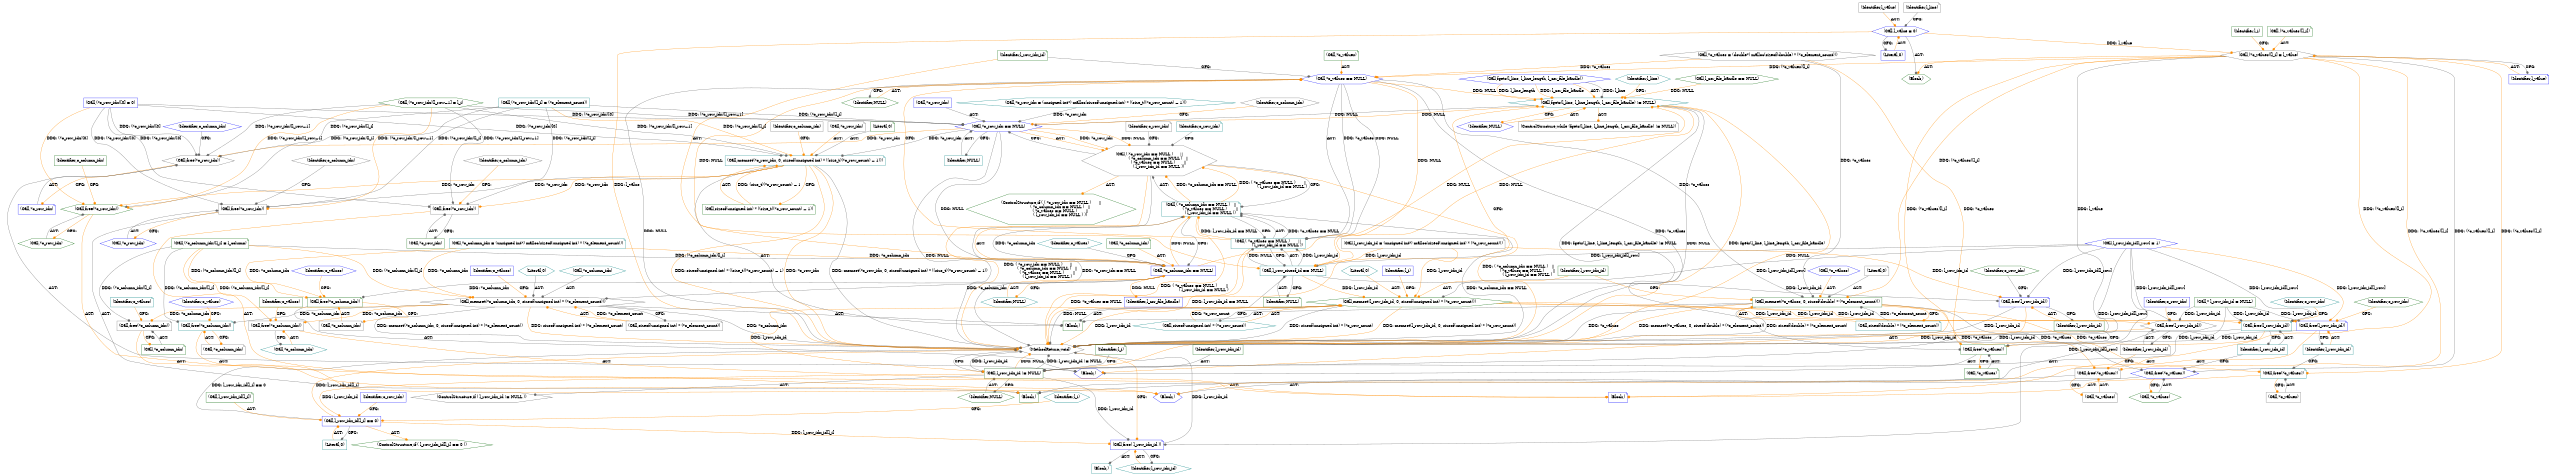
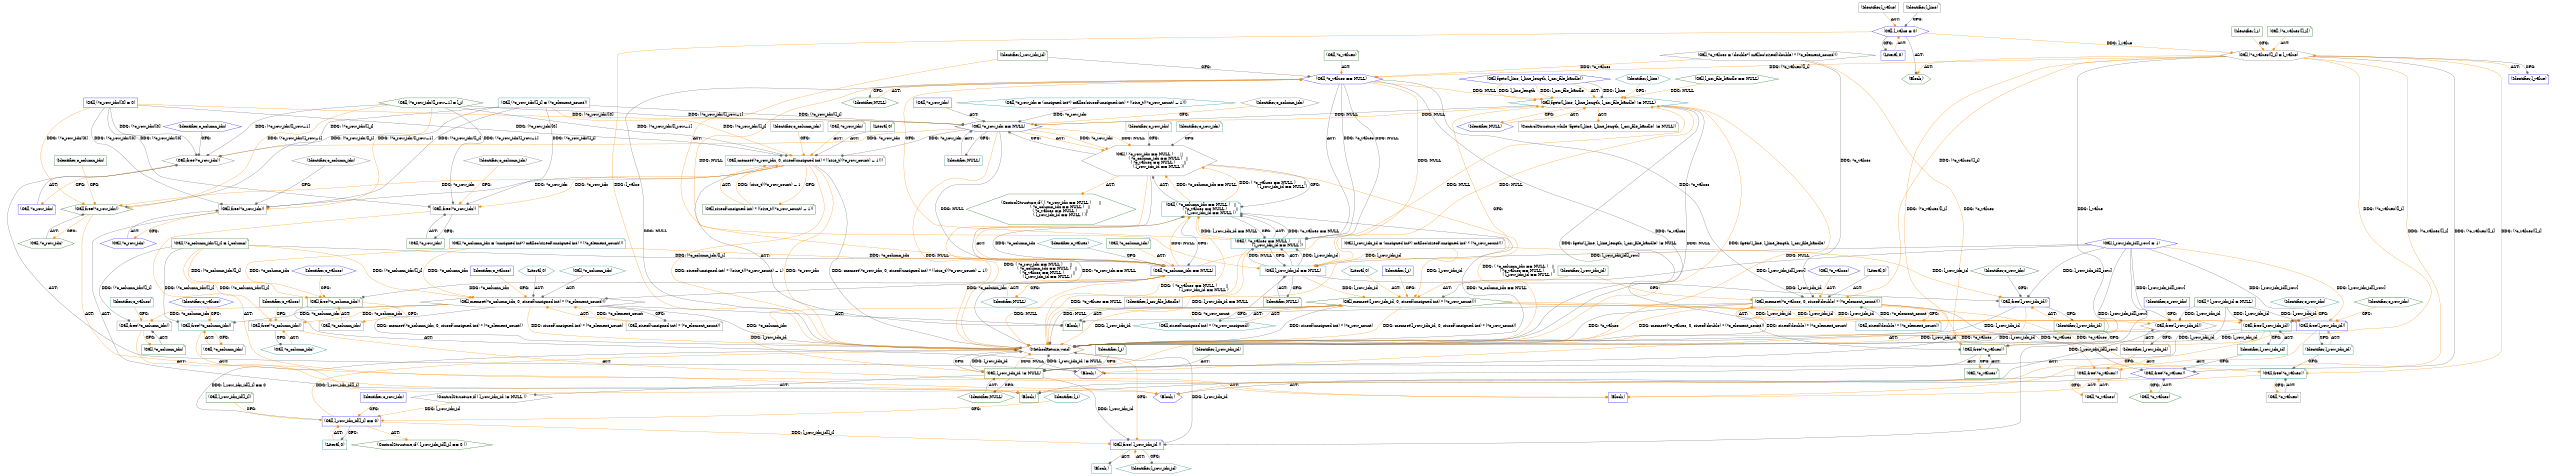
edge "(Call,(*o_row_idx)[0] = 0)" -> "(Call,*o_row_idx == NULL)": color gray40 -> darkorange
edge "(Call,*o_row_idx == NULL)" -> "(MethodReturn,void)": color gray40 -> darkorange
node "(Call,l_row_sizeof_id == NULL)": label "(Call,l_row_sizeof_id == NULL)" -> "(Call,l_row_idx_id == NULL)"
edge "(Call,*o_column_idx == NULL)" -> "(Identifier,l_csr_file_handle)": now "(Call,*o_column_idx == NULL)" -> "(MethodReturn,void)"
node "(Identifier,l_csr_file_handle)": color blue -> gray40
node "(Call,sizeof(unsigned int) * (*o_row_count))": label "(Call,sizeof(unsigned int) * (*o_row_count))" -> "(Call,sizeof(unsigned int) * (*o_row_unsigned))"
edge "(Call,l_row_idx_id != NULL)" -> "(Call,l_row_idx_id[l_i] == 0)": now "(ControlStructure,if ( l_row_idx_id != NULL ))" -> "(Call,l_row_idx_id[l_i] == 0)"
edge "(Call,l_row_idx_id[l_i])" -> "(Call,l_row_idx_id[l_i] == 0)": label "AST: " -> "CFG: "
